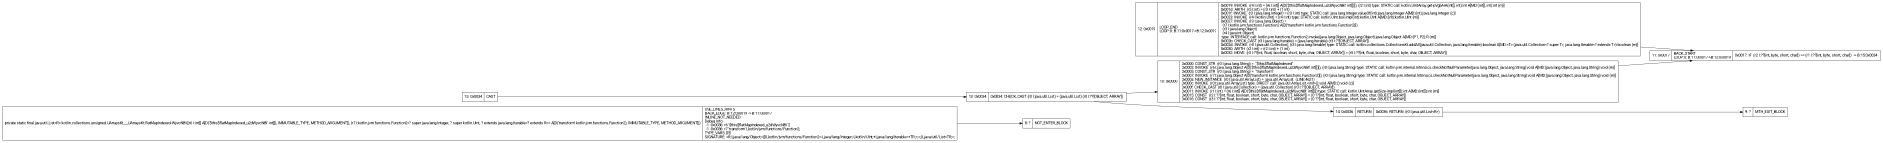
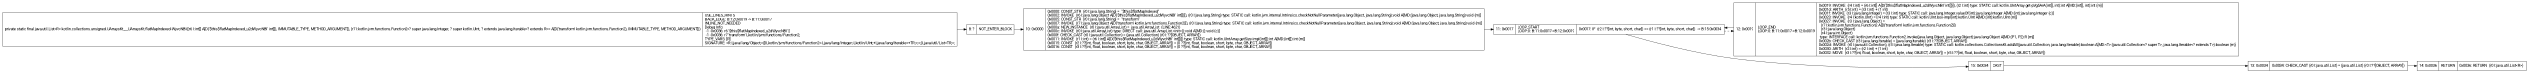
edge "11: 0x0017" -> "12: 0x0019": added
node "11: 0x0017": text "BACK_START" -> "LOOP_START"
edge "11: 0x0017" -> "15: 0x0034": added
edge "13: 0x0034" -> "10: 0x0000": now "8: ?" -> "10: 0x0000"
node "9: ?": removed
